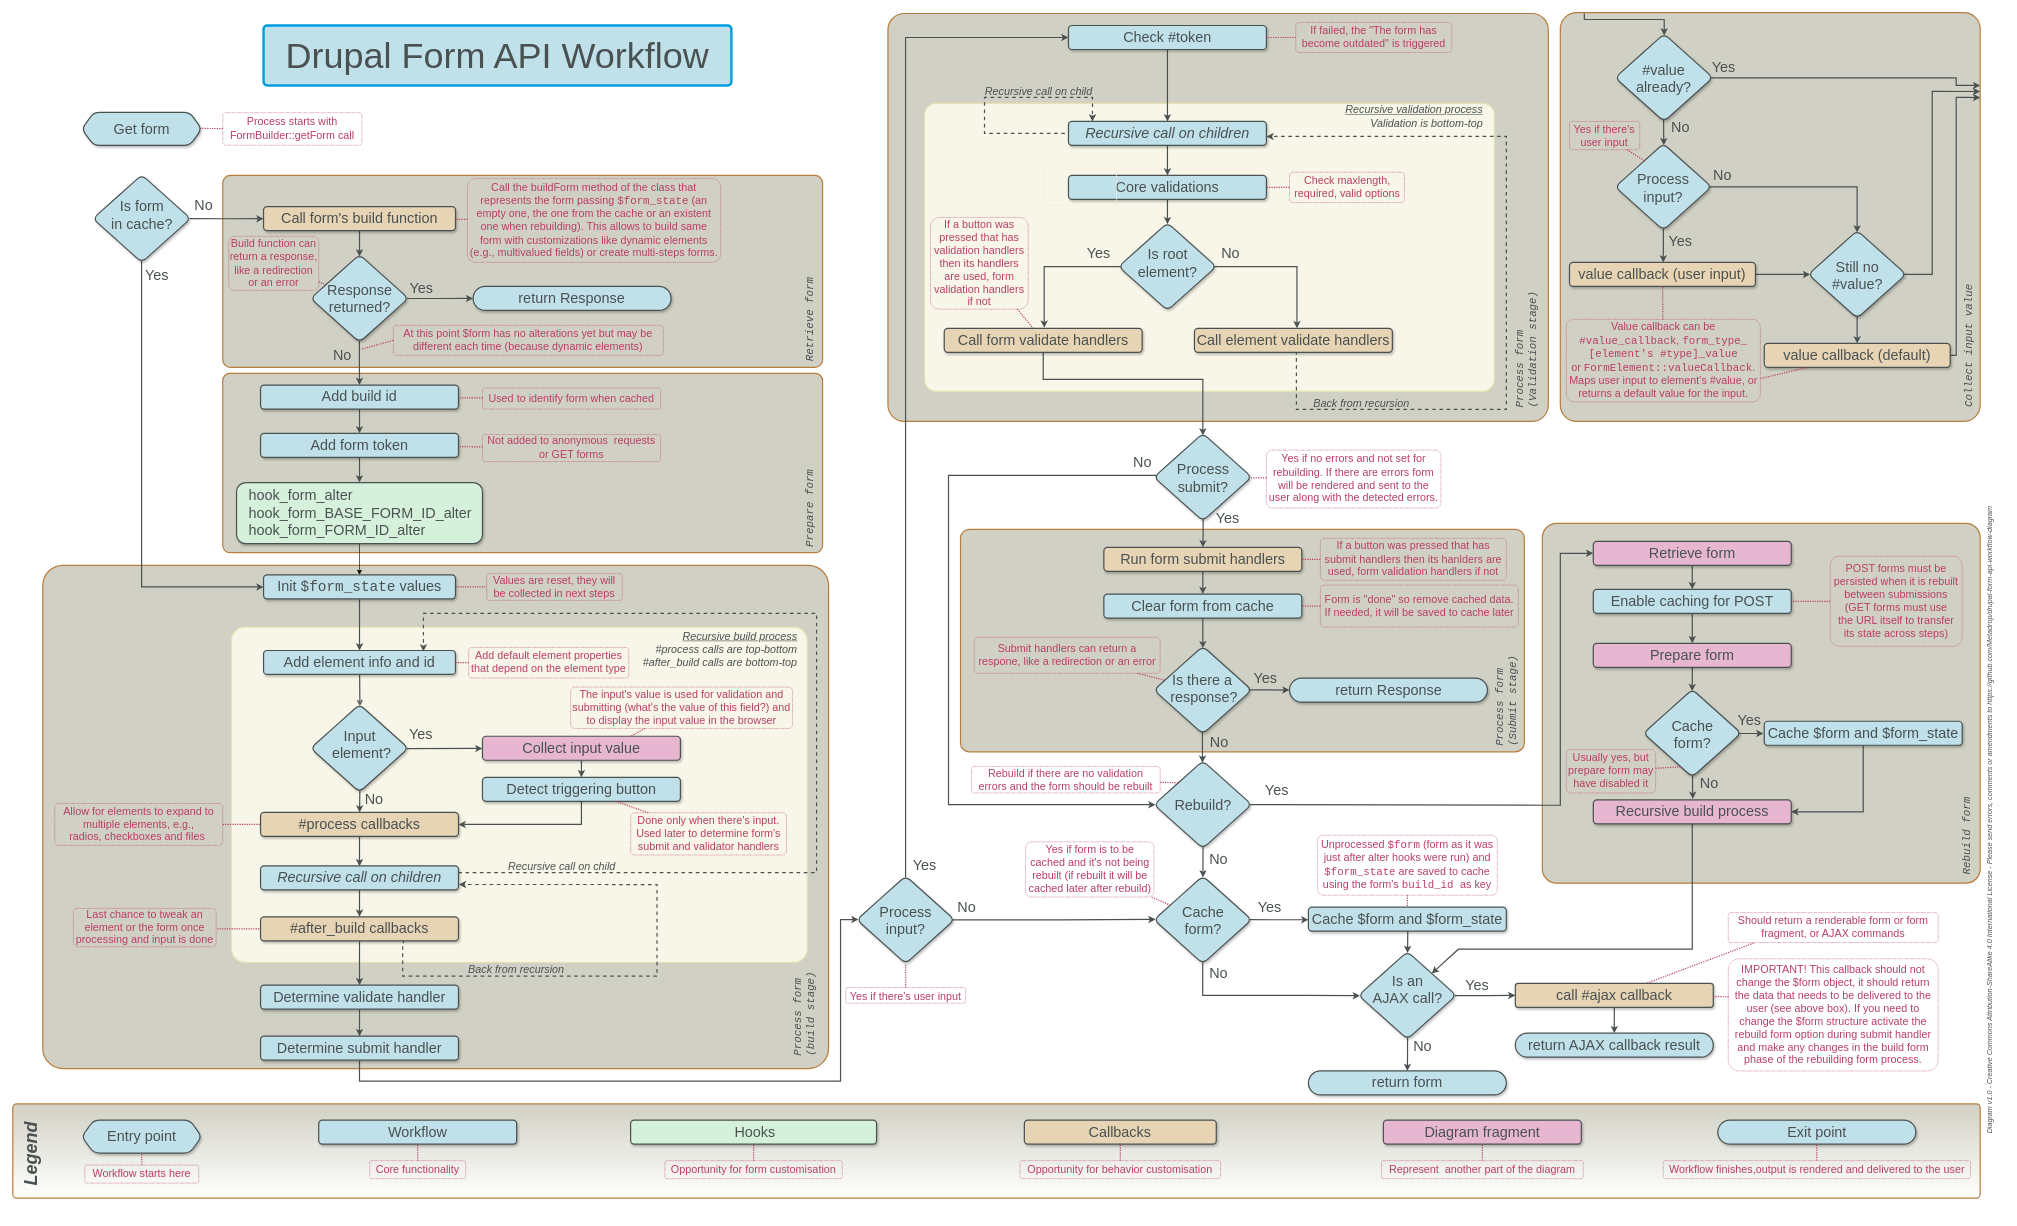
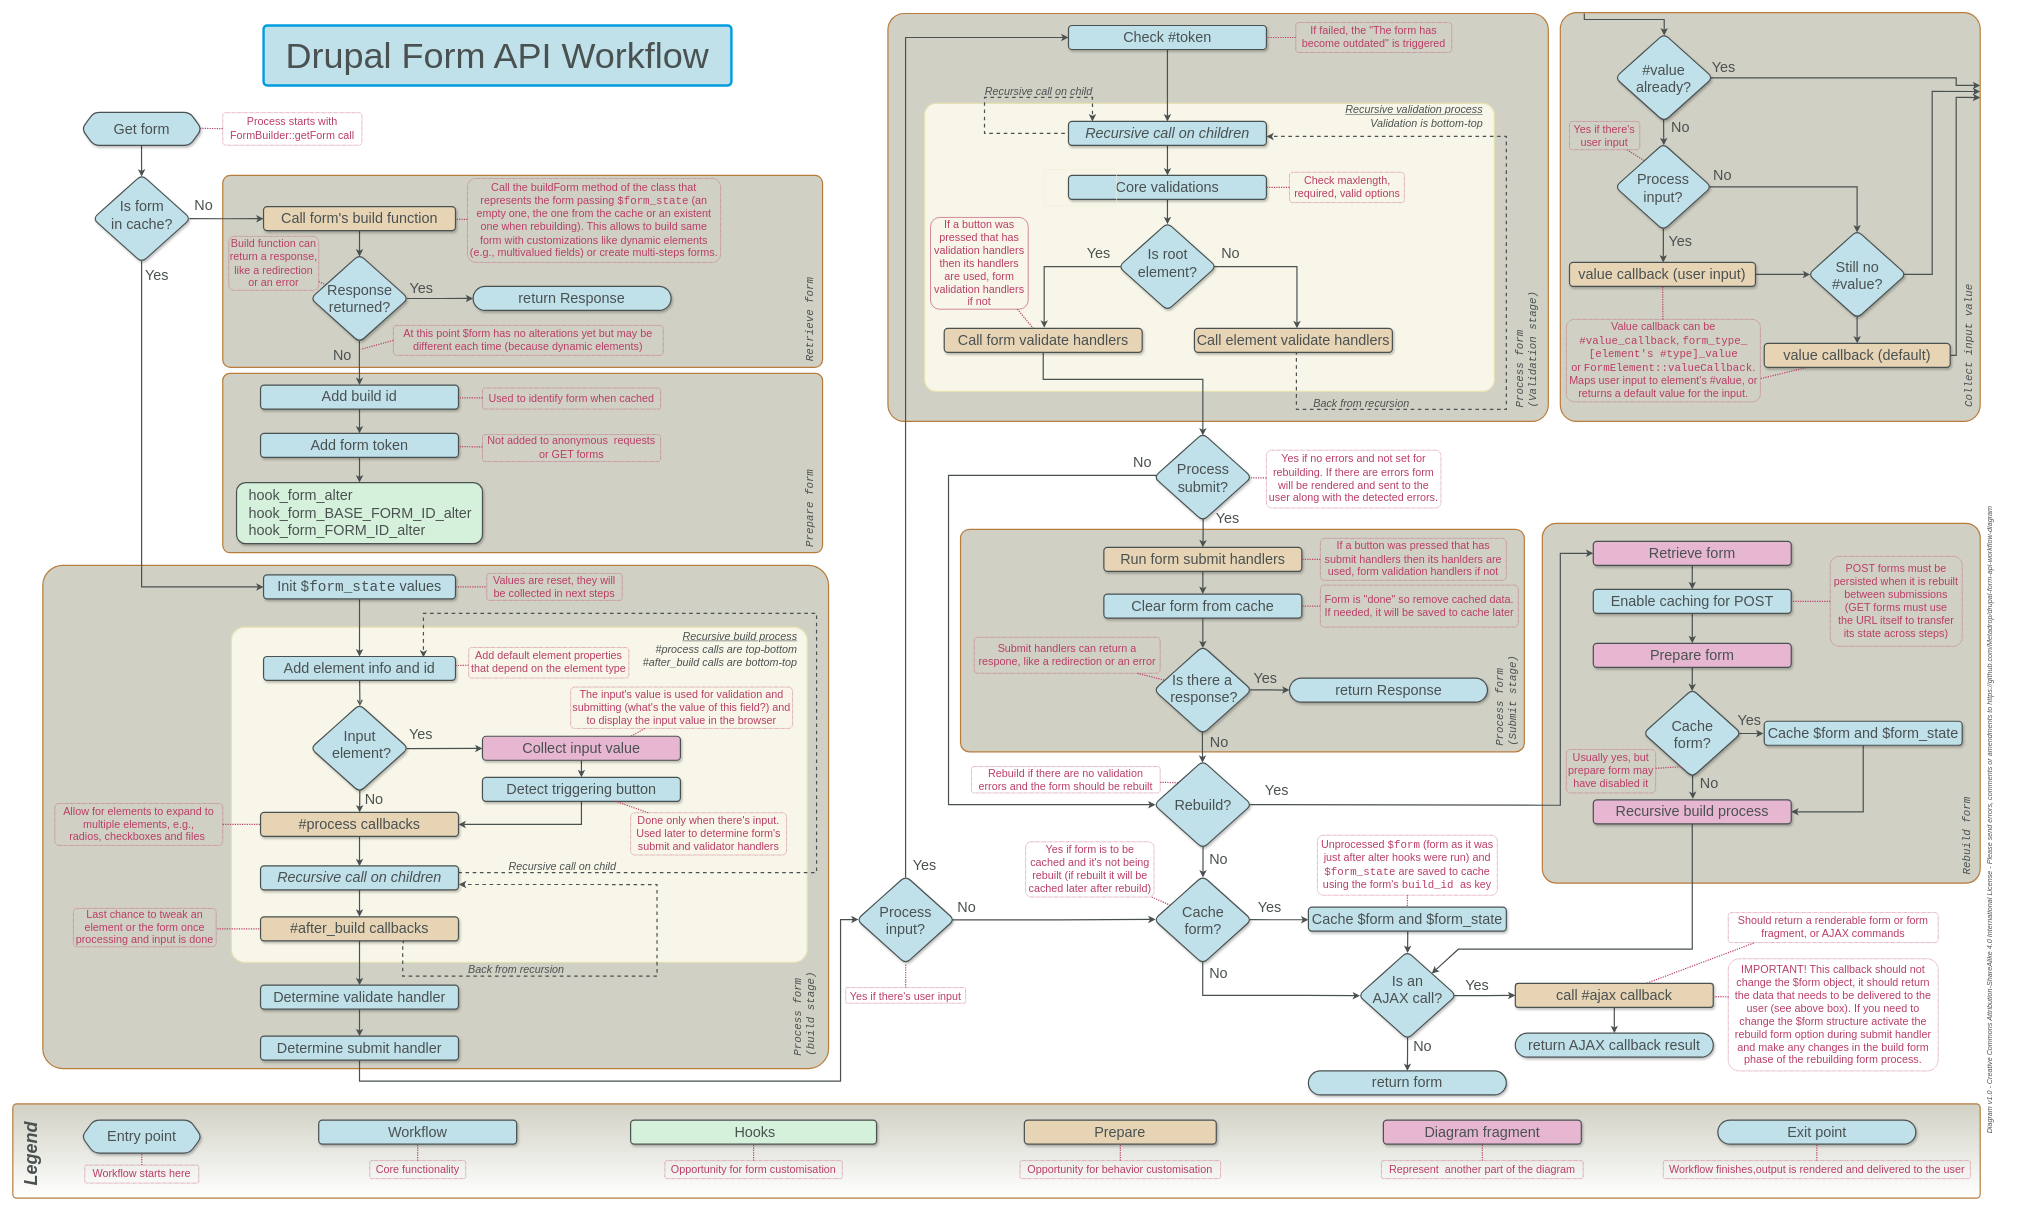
edge "Get form" -> "Is form in cache?": added
node "If a button was pressed that has validation handlers then its handlers are used, form validation handlers if not": style dashed -> solid
edge "hook_form_alter hook_form_BASE_FORM_ID_alter hook_form_FORM_ID_alter" -> "Init $form_state values": removed
node "Add element info and id": moved (359, 663) -> (359, 669)
node "Callbacks": label "Callbacks" -> "Prepare"
